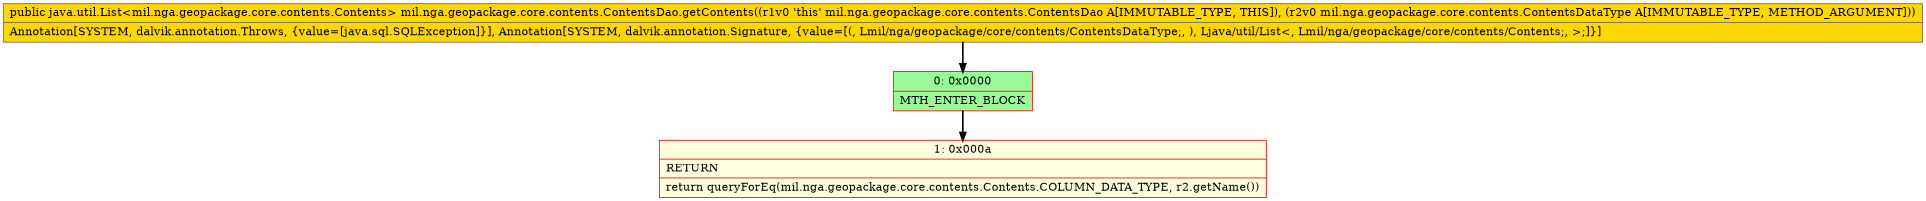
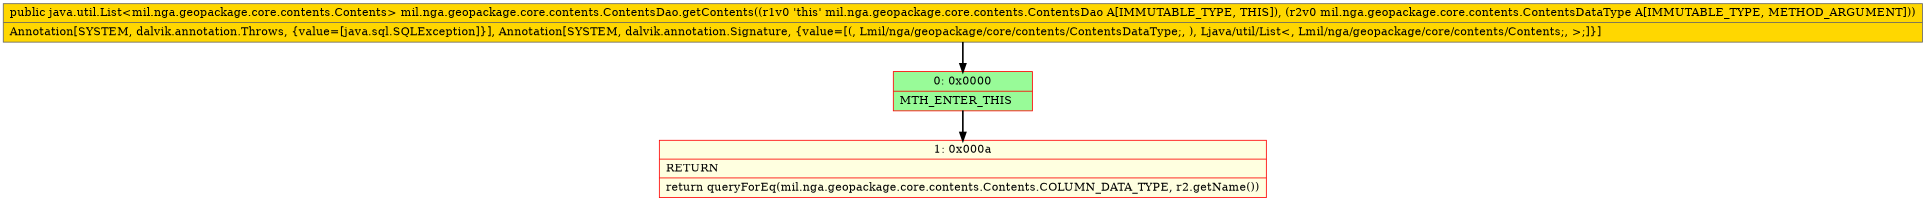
node "0: 0x0000": text "MTH_ENTER_BLOCK" -> "MTH_ENTER_THIS"
